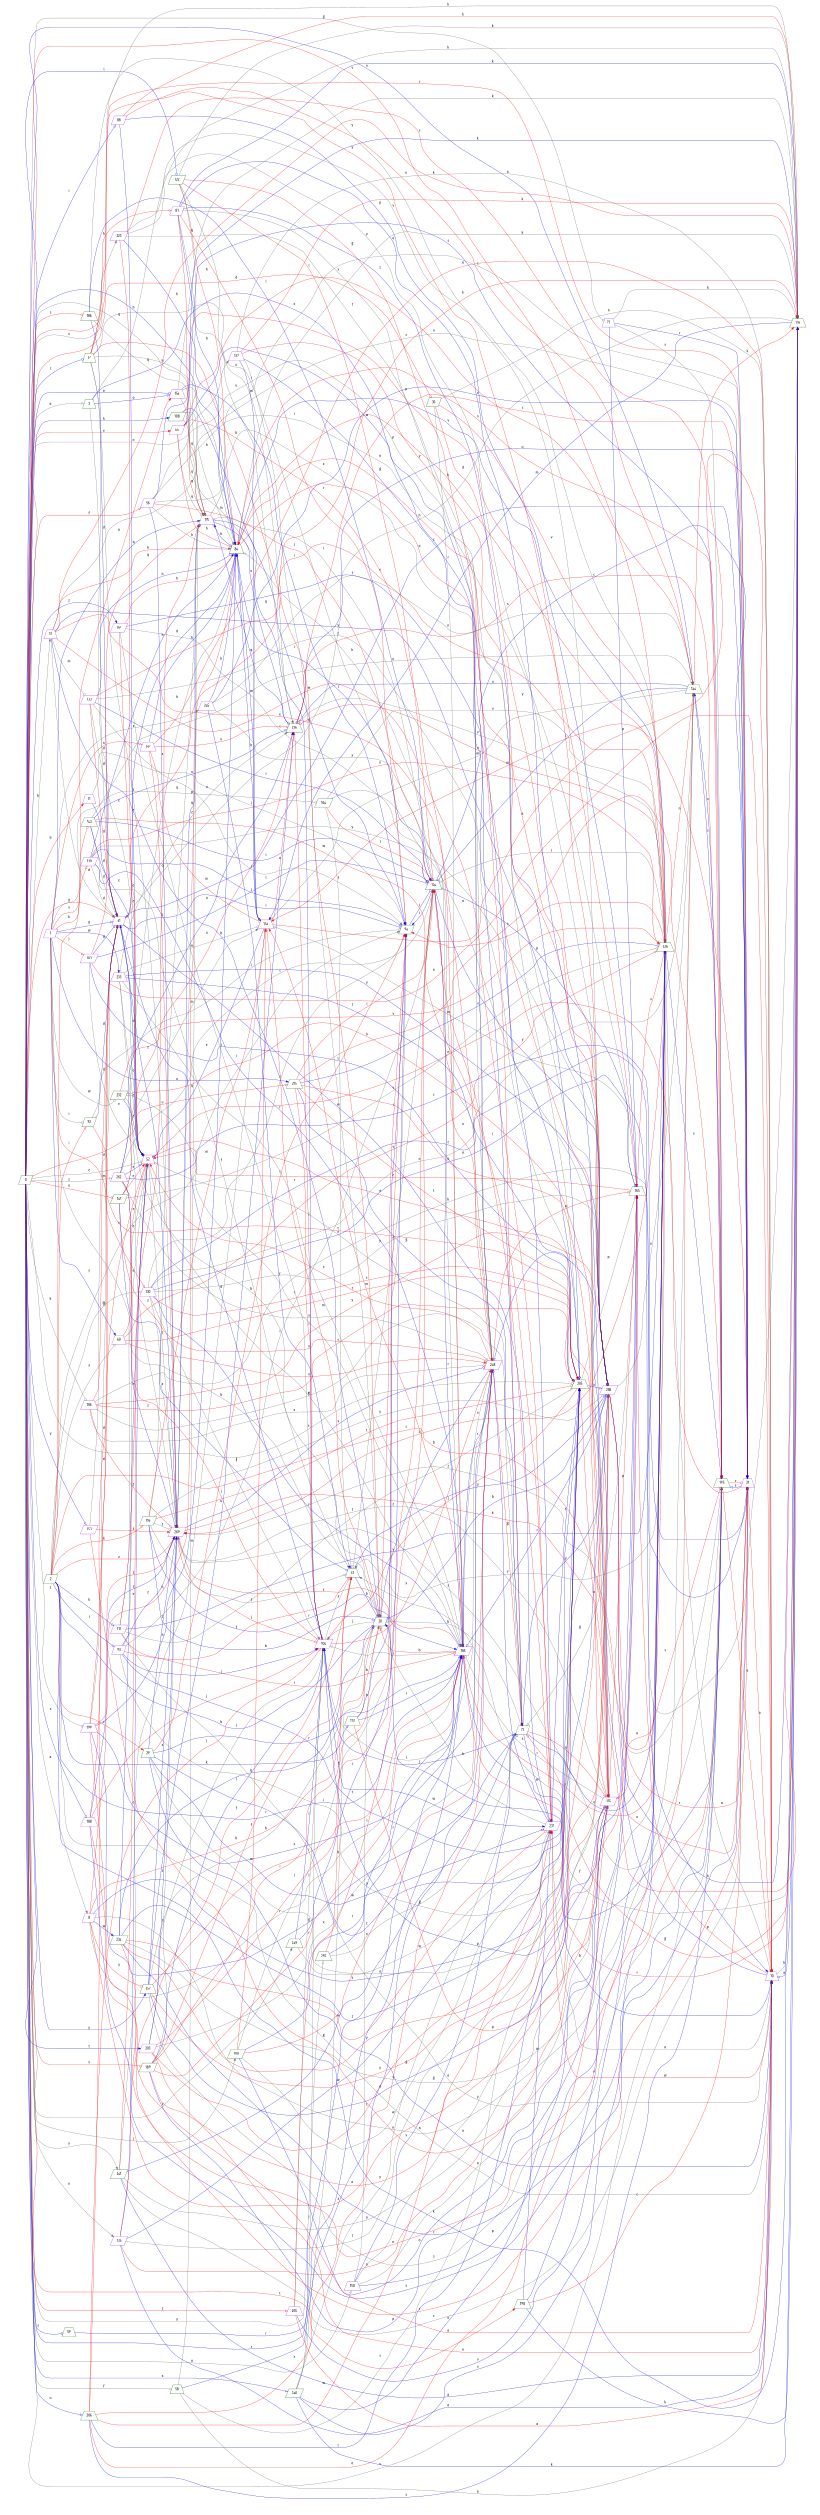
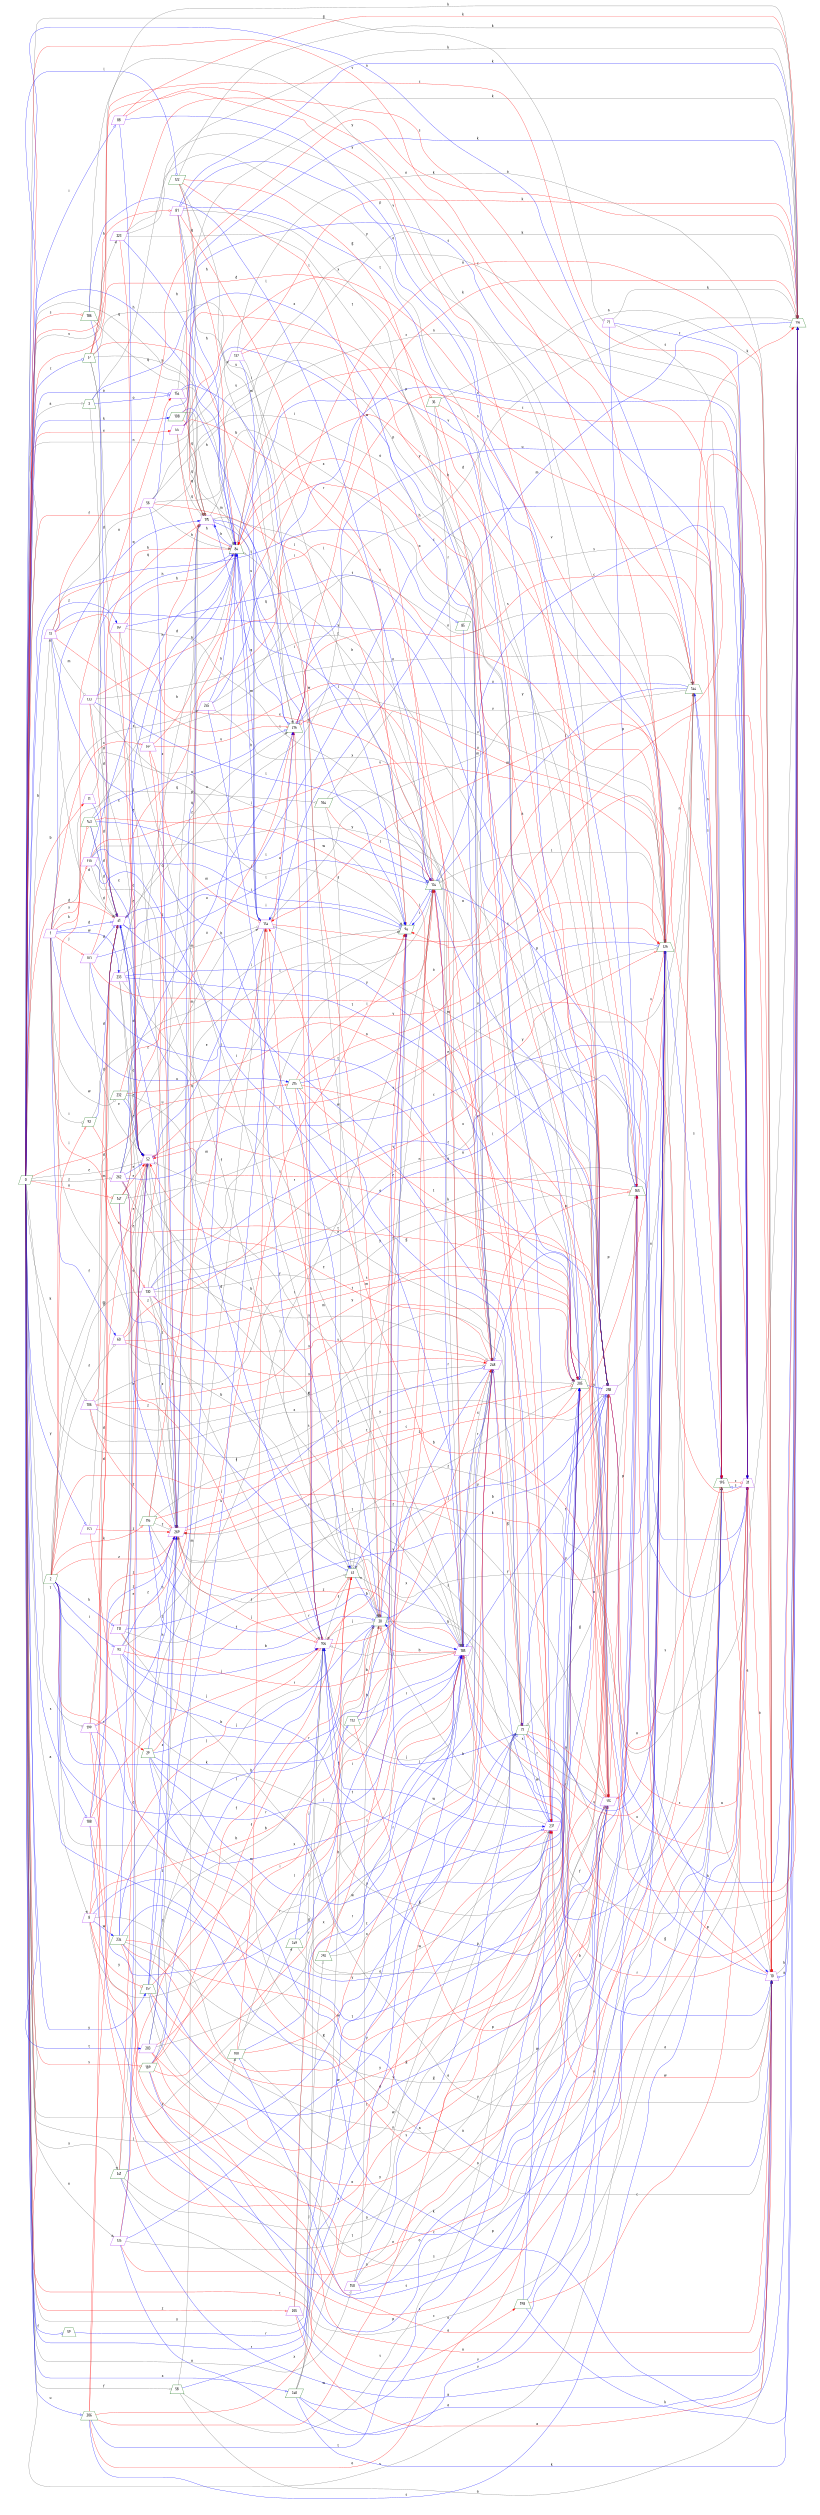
node "85": added
edge "137" -> "72": removed, label "g"
